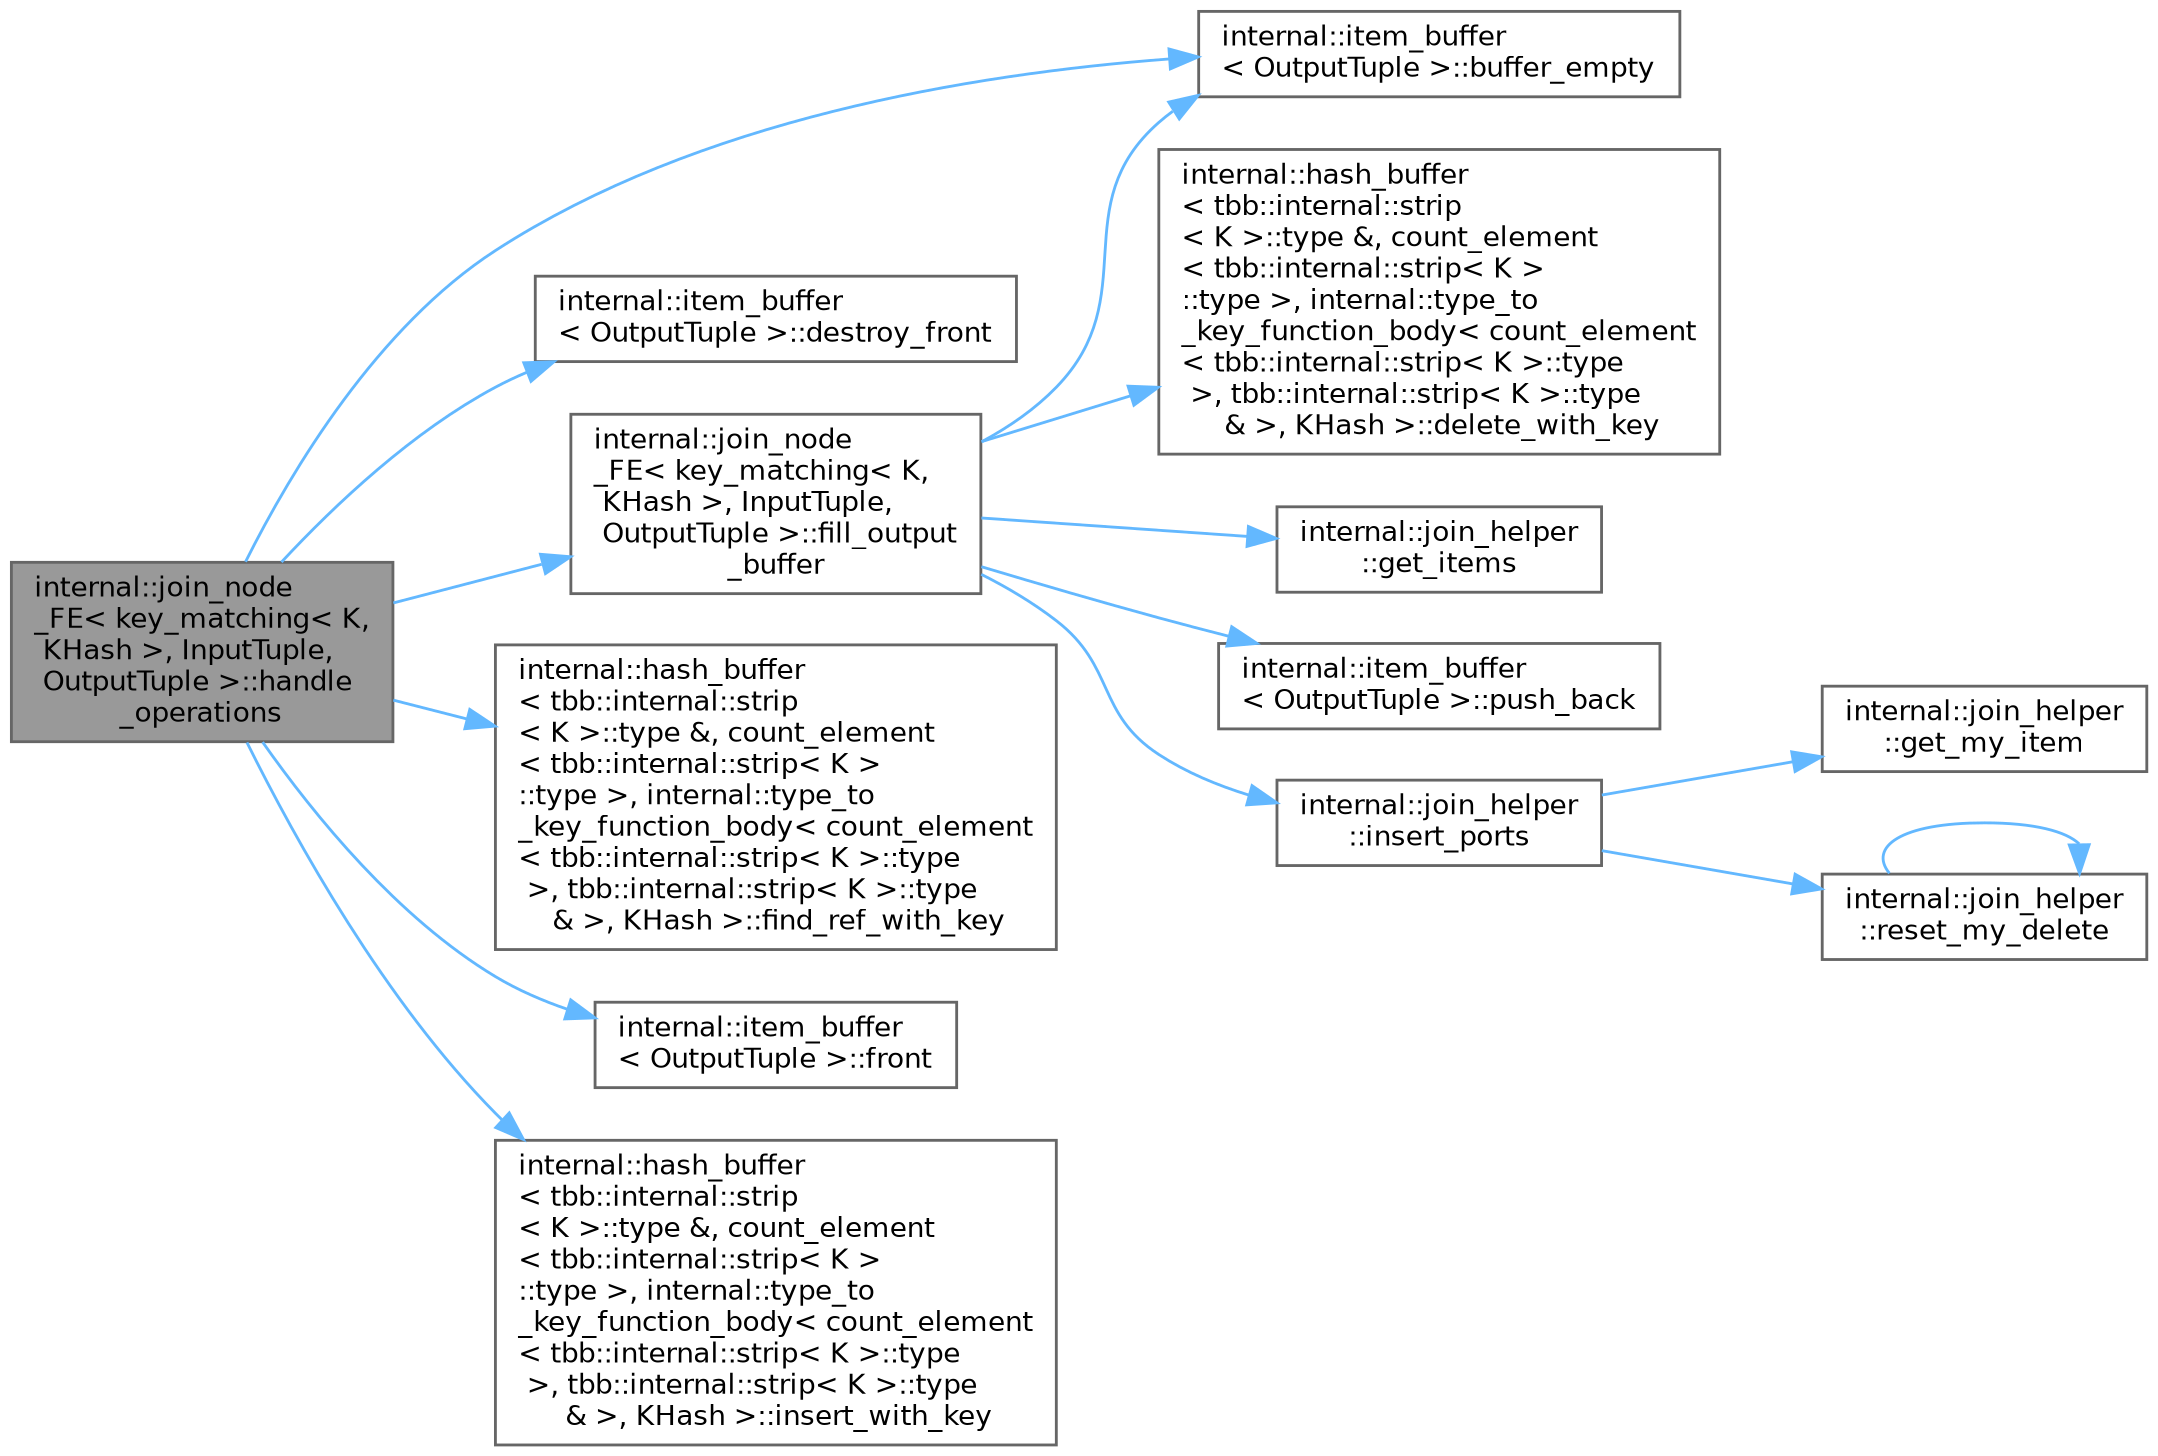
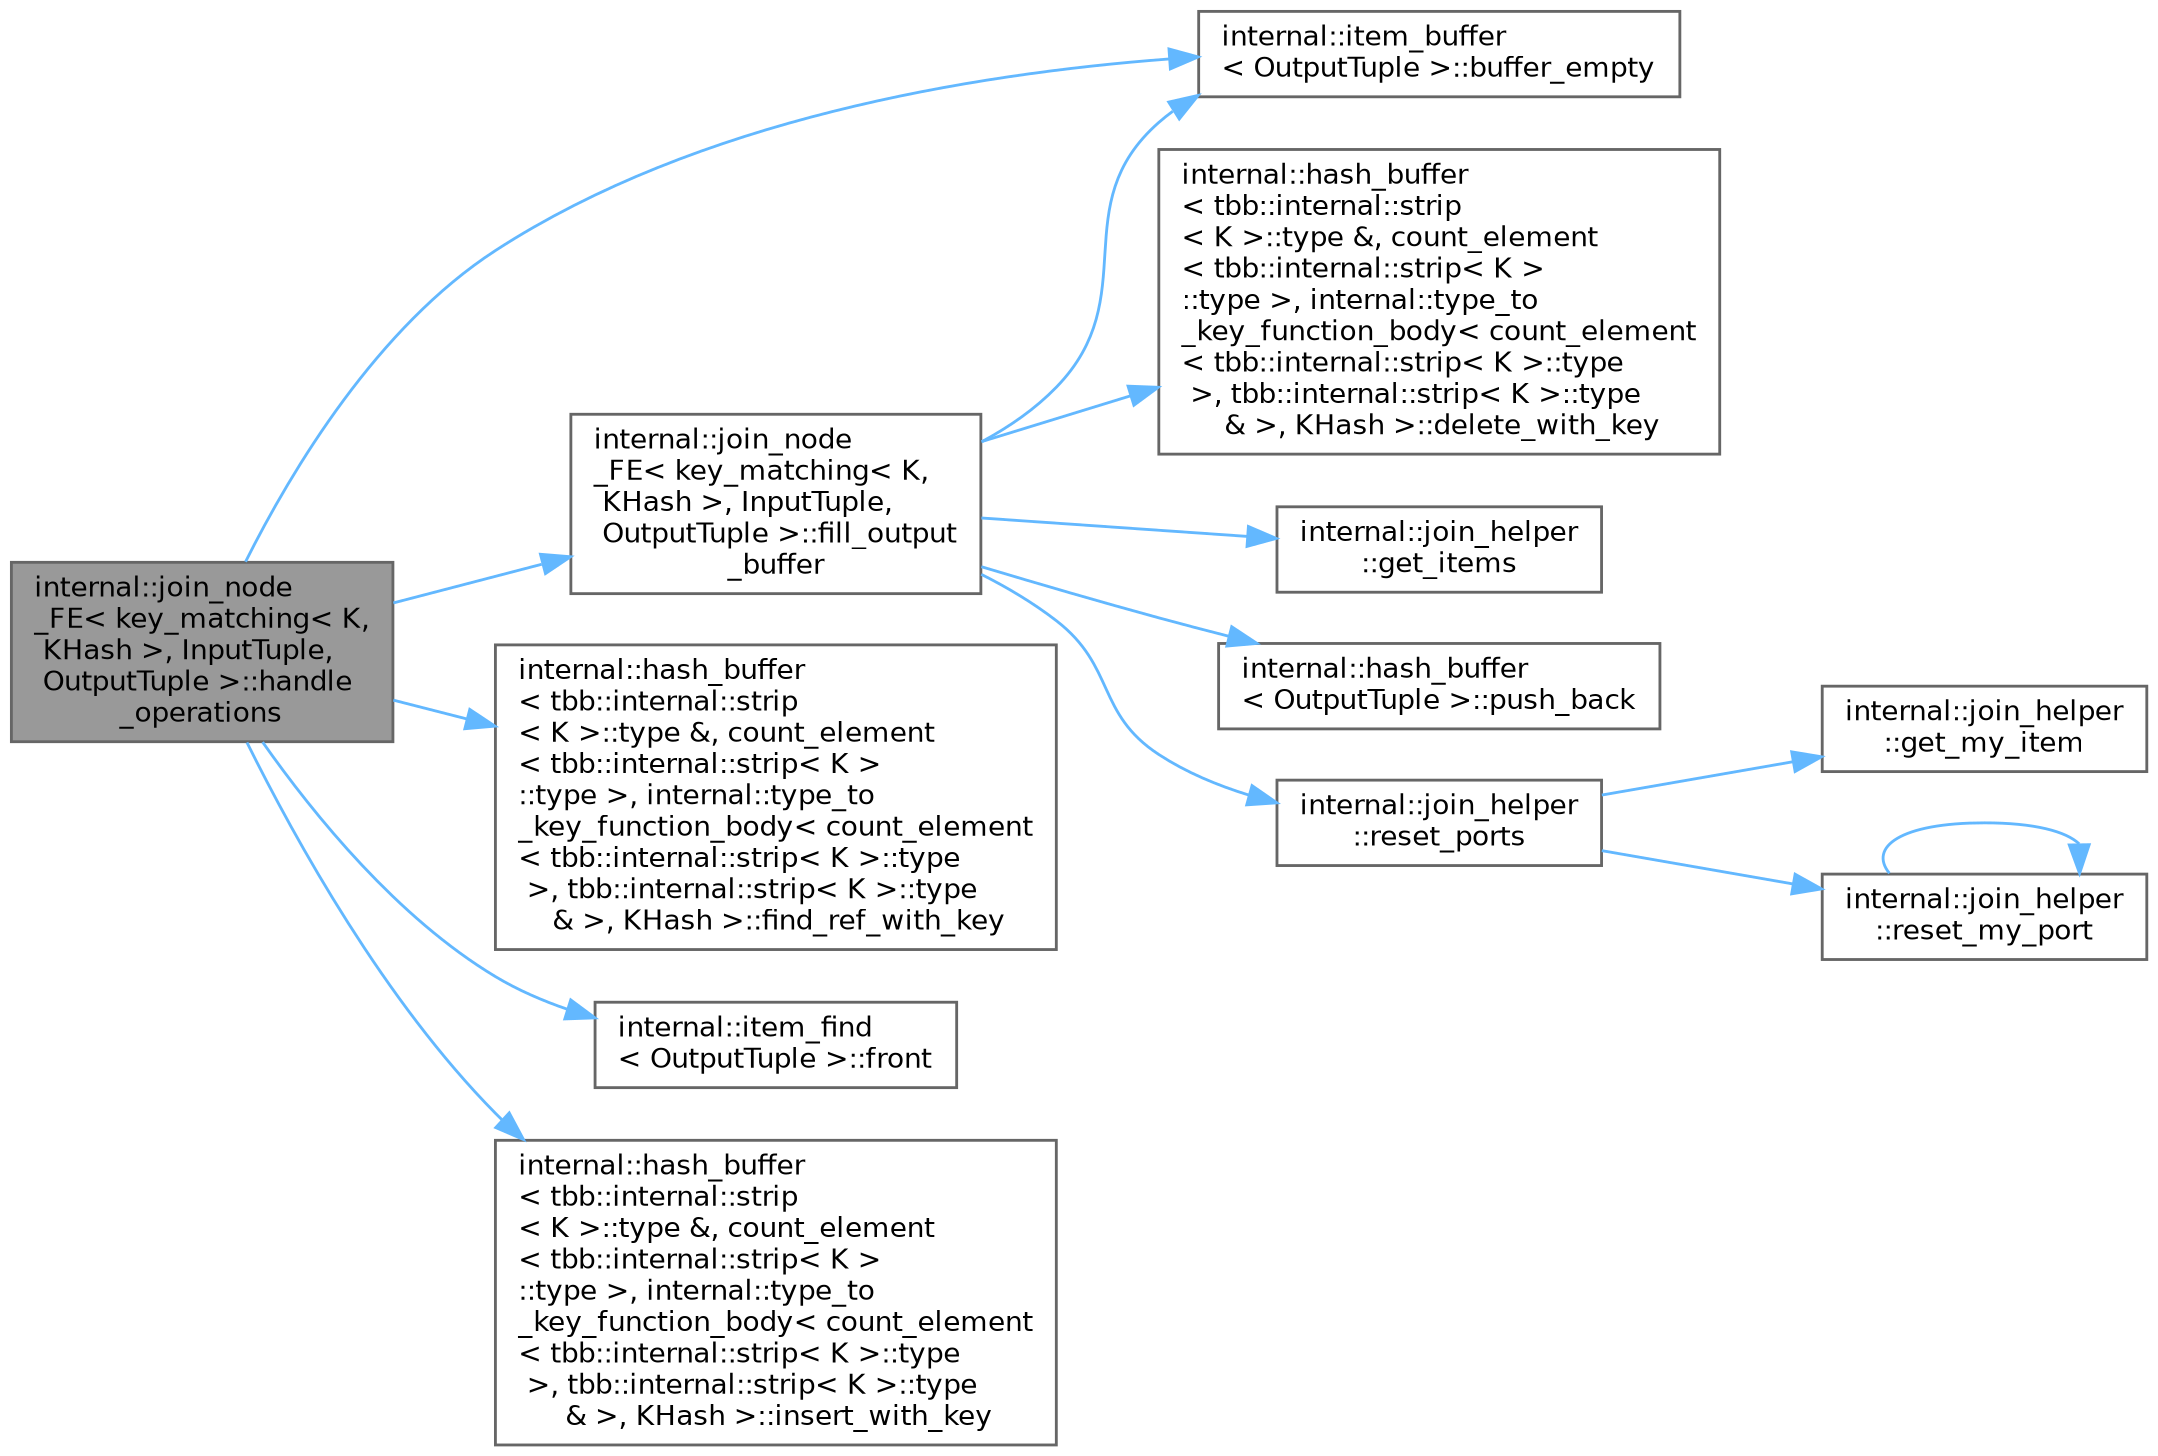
node "internal::item_buffer < OutputTuple >::destroy_front": removed
node "internal::item_buffer < OutputTuple >::push_back": label "internal::item_buffer < OutputTuple >::push_back" -> "internal::hash_buffer < OutputTuple >::push_back"
node "internal::join_helper ::insert_ports": label "internal::join_helper ::insert_ports" -> "internal::join_helper ::reset_ports"
node "internal::join_helper ::reset_my_delete": label "internal::join_helper ::reset_my_delete" -> "internal::join_helper ::reset_my_port"
node "internal::item_buffer < OutputTuple >::front": label "internal::item_buffer < OutputTuple >::front" -> "internal::item_find < OutputTuple >::front"
